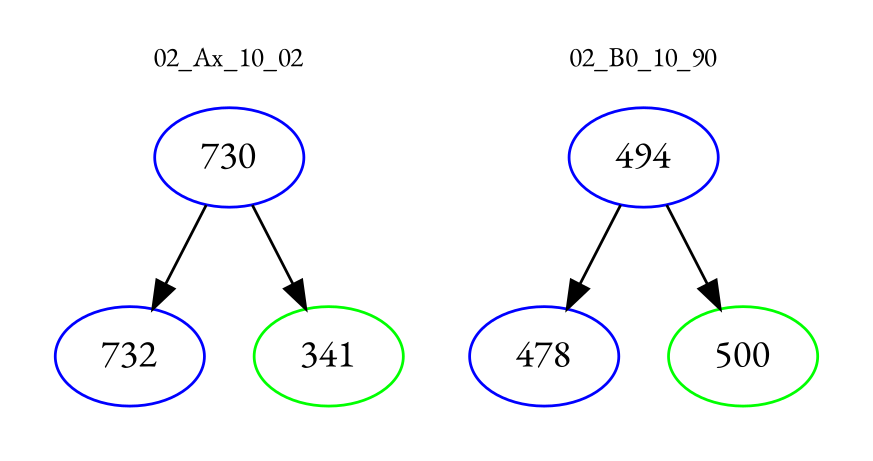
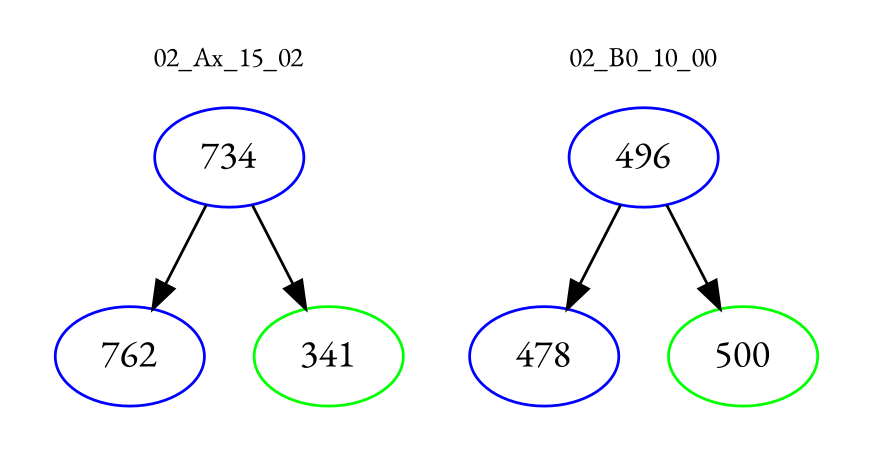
cluster "02_Ax_10_02": label "02_Ax_10_02" -> "02_Ax_15_02"
cluster "02_B0_10_90": label "02_B0_10_90" -> "02_B0_10_00"
node "730": label "730" -> "734"
node "494": label "494" -> "496"
node "732": label "732" -> "762"
